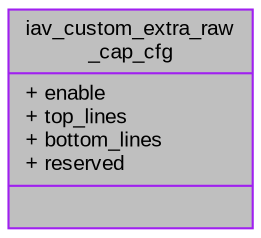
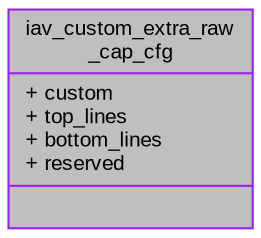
node "iav_custom_extra_raw": text "+ enable" -> "+ custom"
